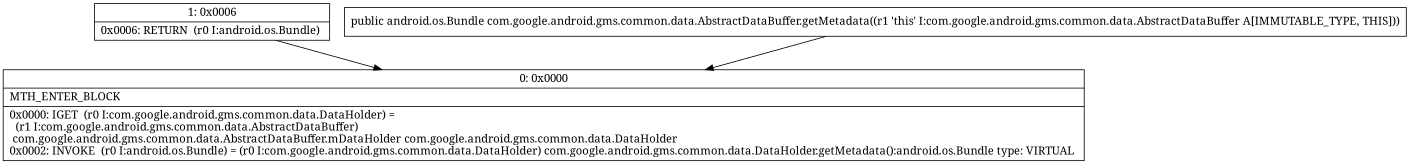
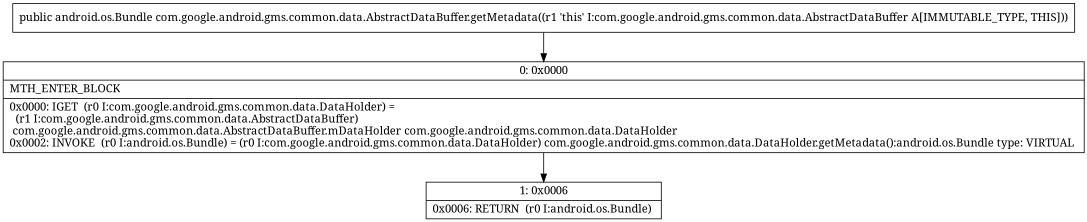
edge "1: 0x0006" -> "0: 0x0000": reversed
